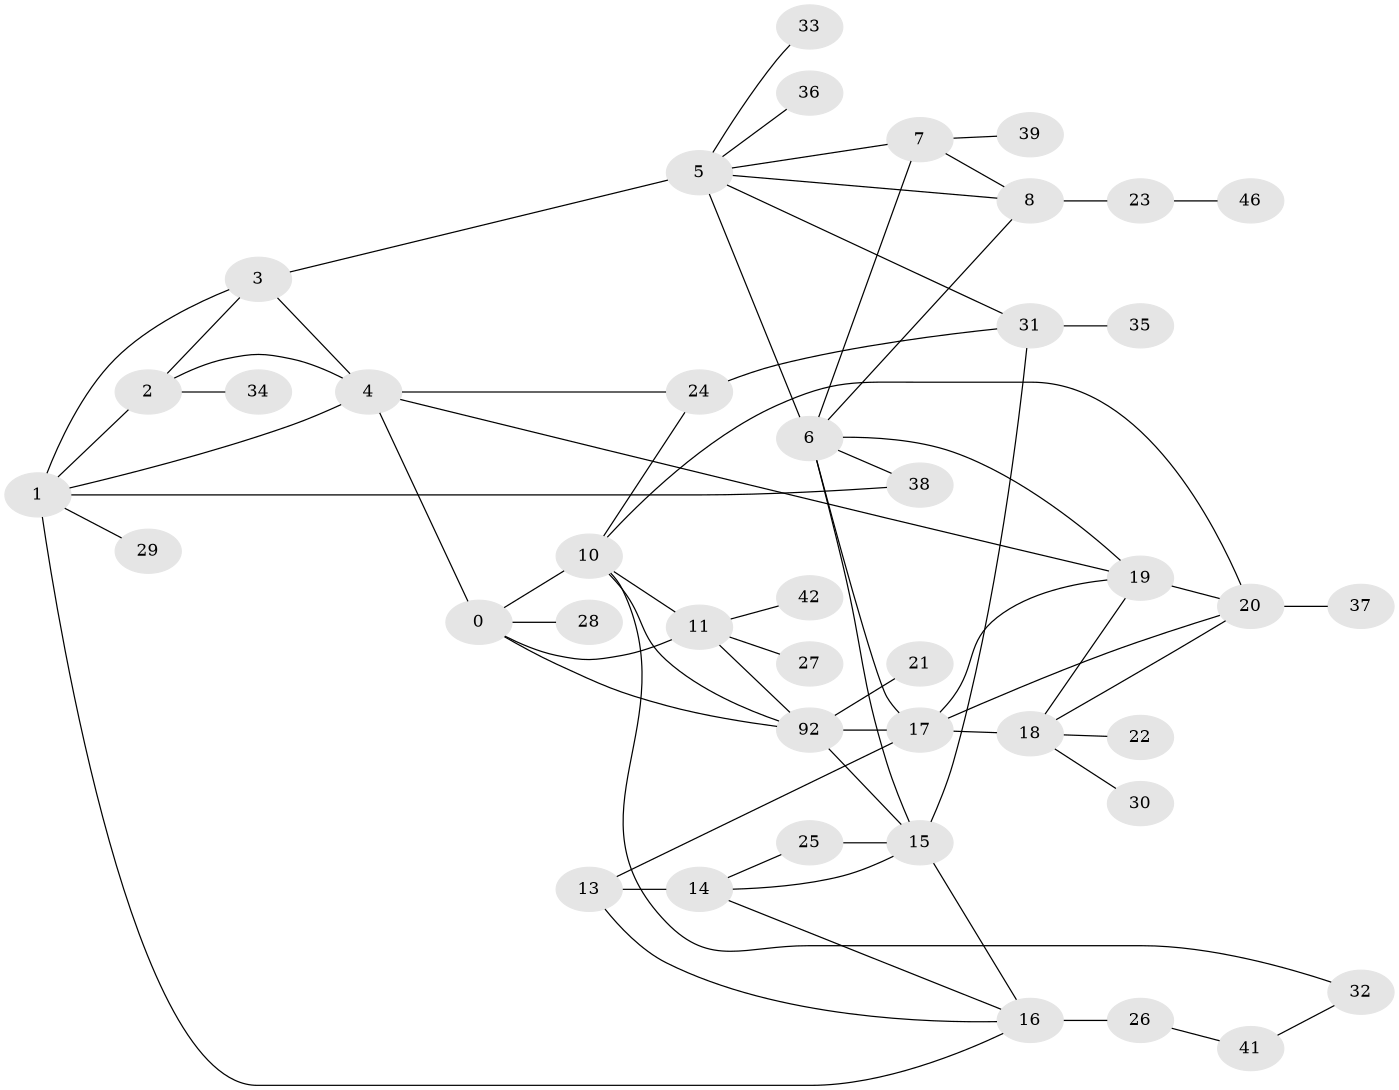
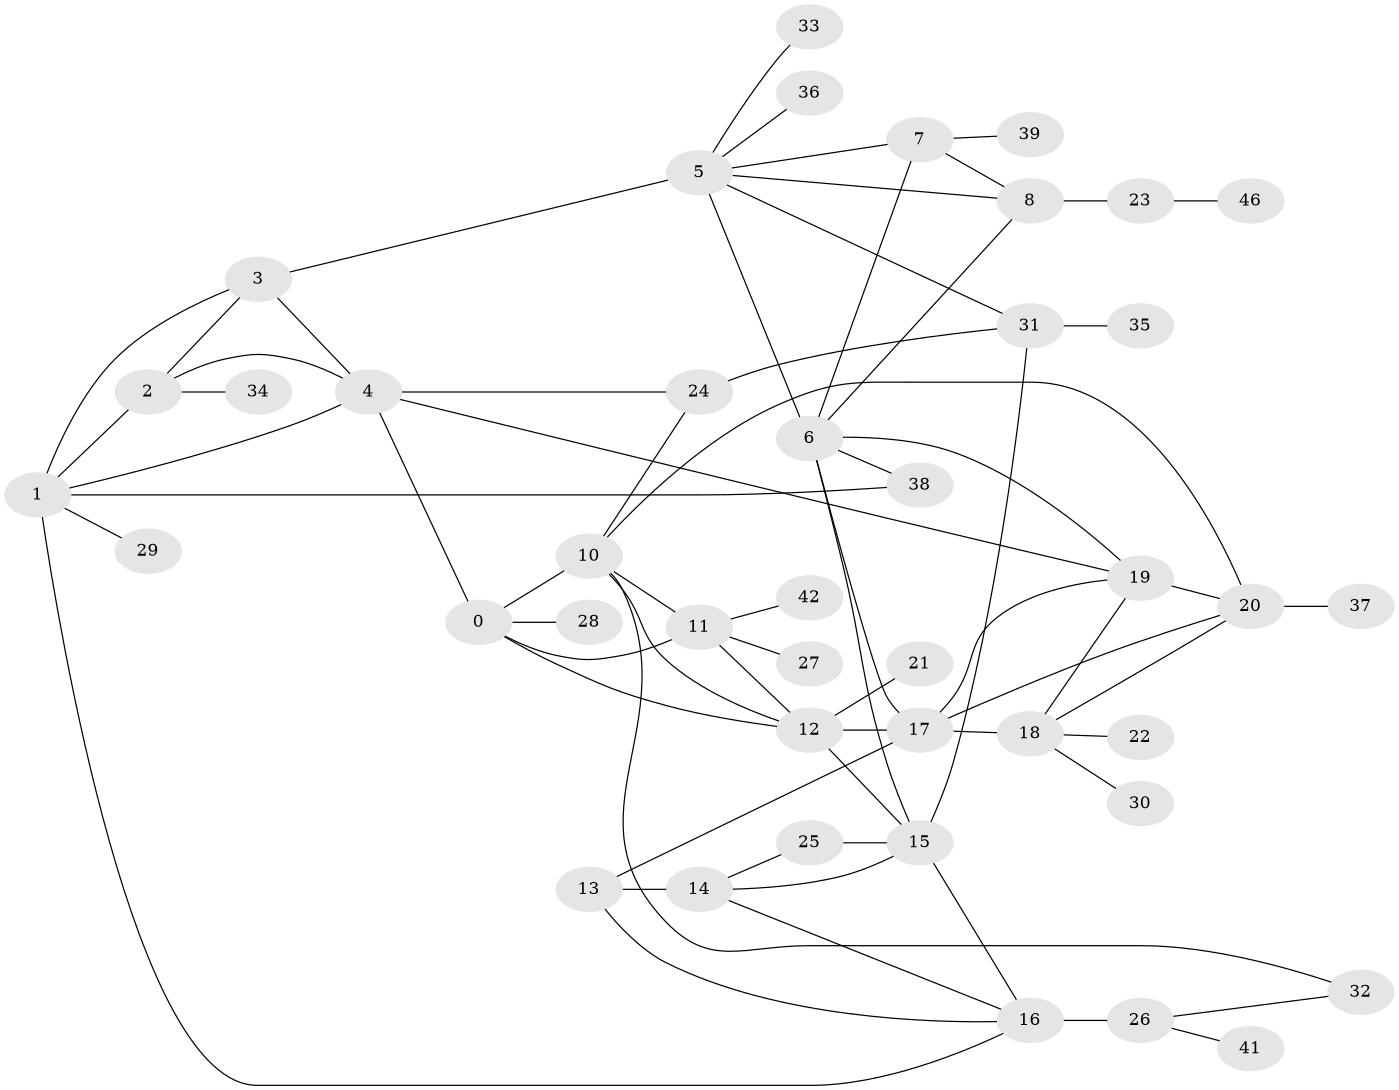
node "92": label "92" -> "12"
edge "32" -- "41": now "32" -- "26"
